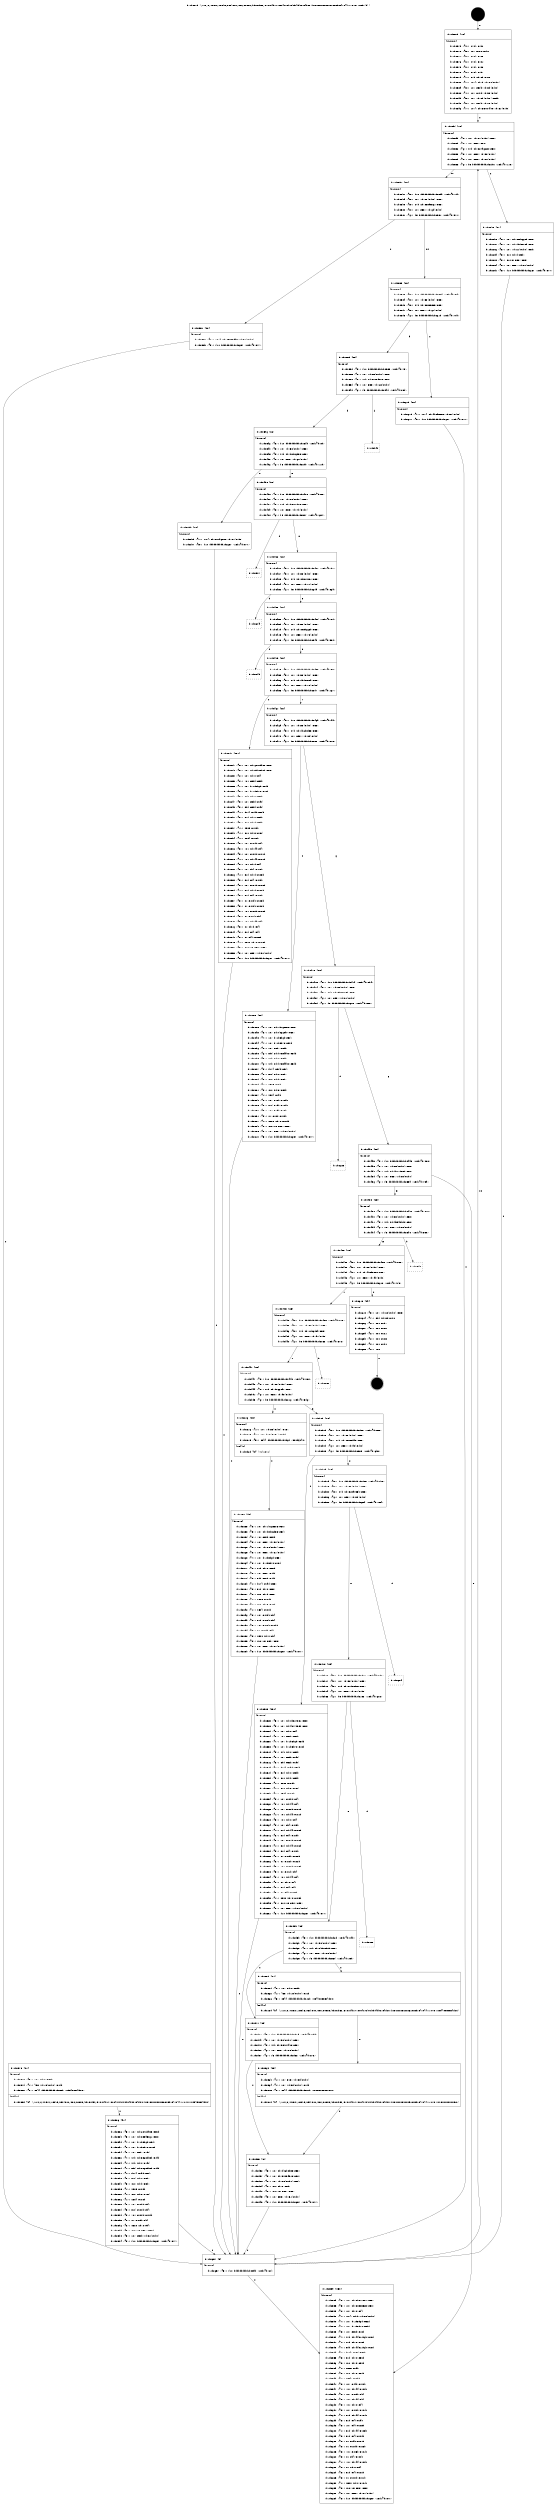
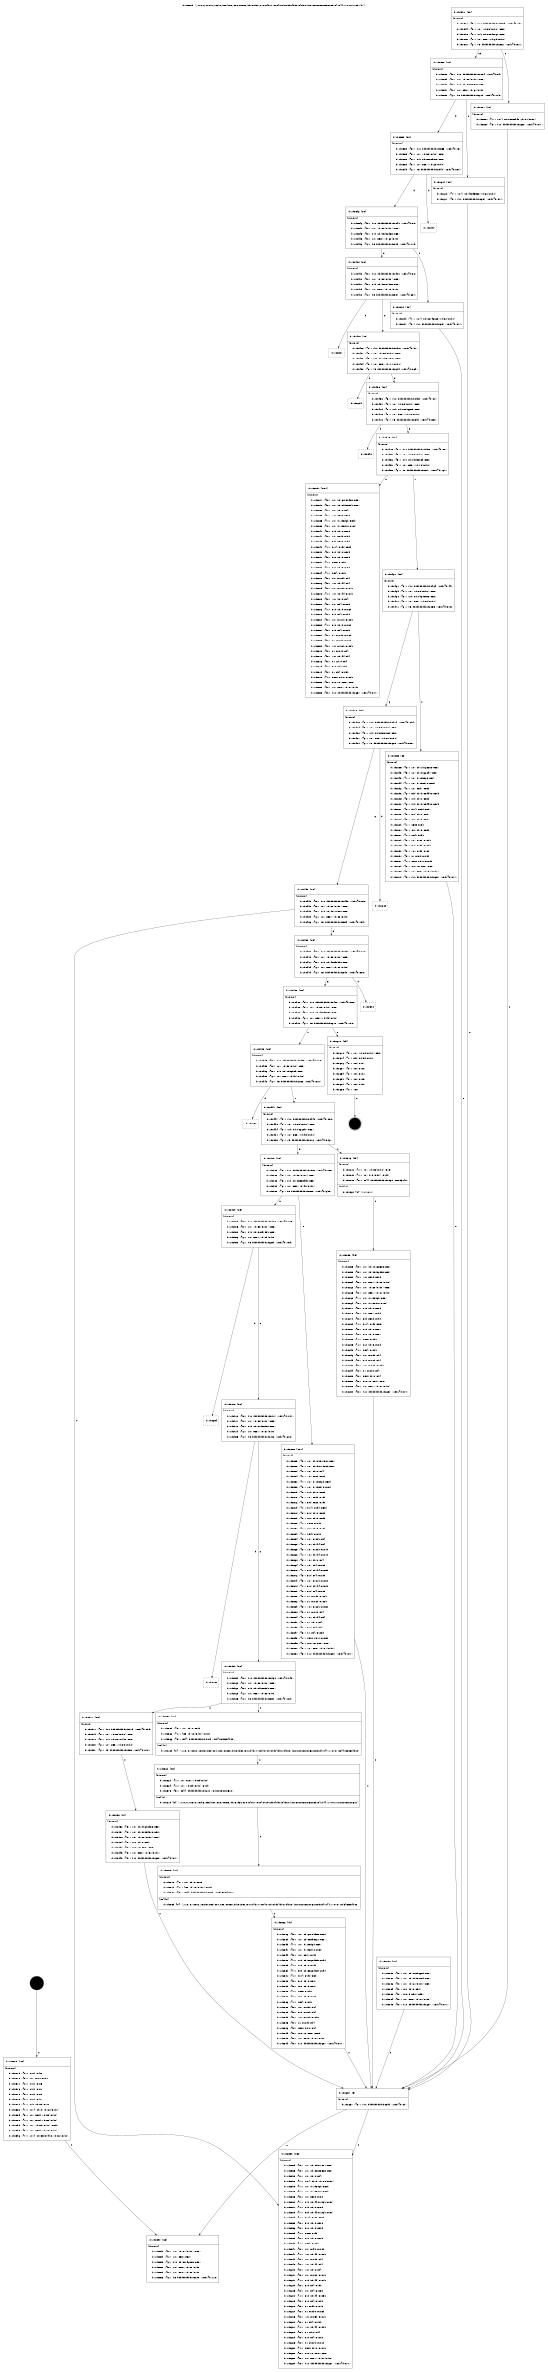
edge "0x401e9d [23]" -> "0x401eb4 [22]": removed, label "11"
edge "0x401e9d [23]" -> "0x4022bc [27]": removed, label "1"
edge "0x4022d7 [134]" -> "0x4026e7 [5]": removed, label "1"
edge "0x40236b [13]" -> "0x4020e2 [27]": now "0x40236b [13]" -> "0x402378 [14]"
